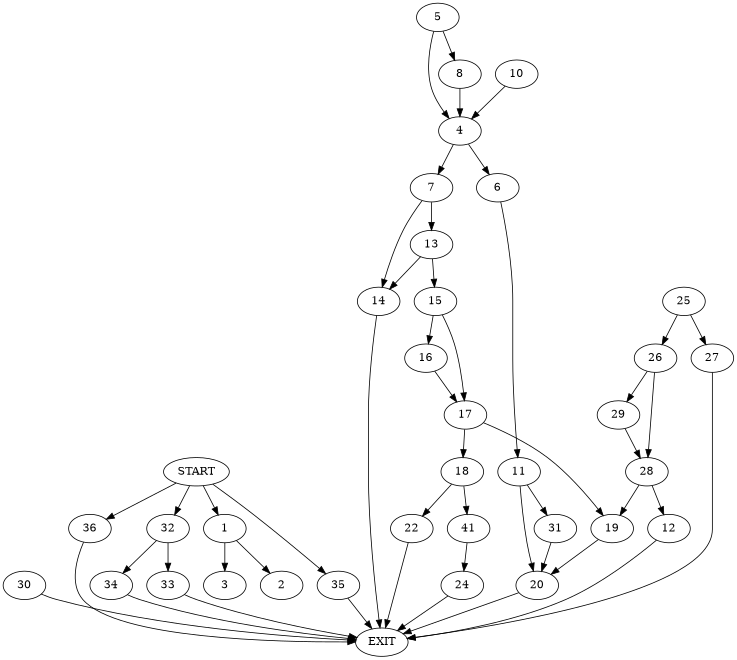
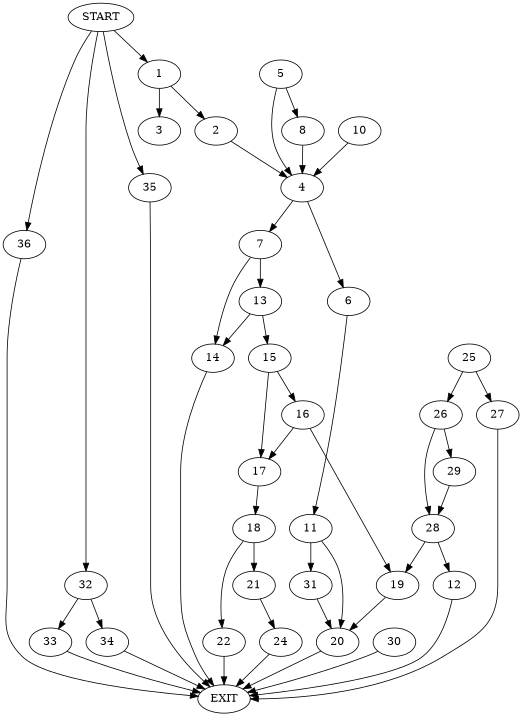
edge "2" -> "4": added
edge "17" -> "19": now "16" -> "19"
node "41": label "41" -> "21"
